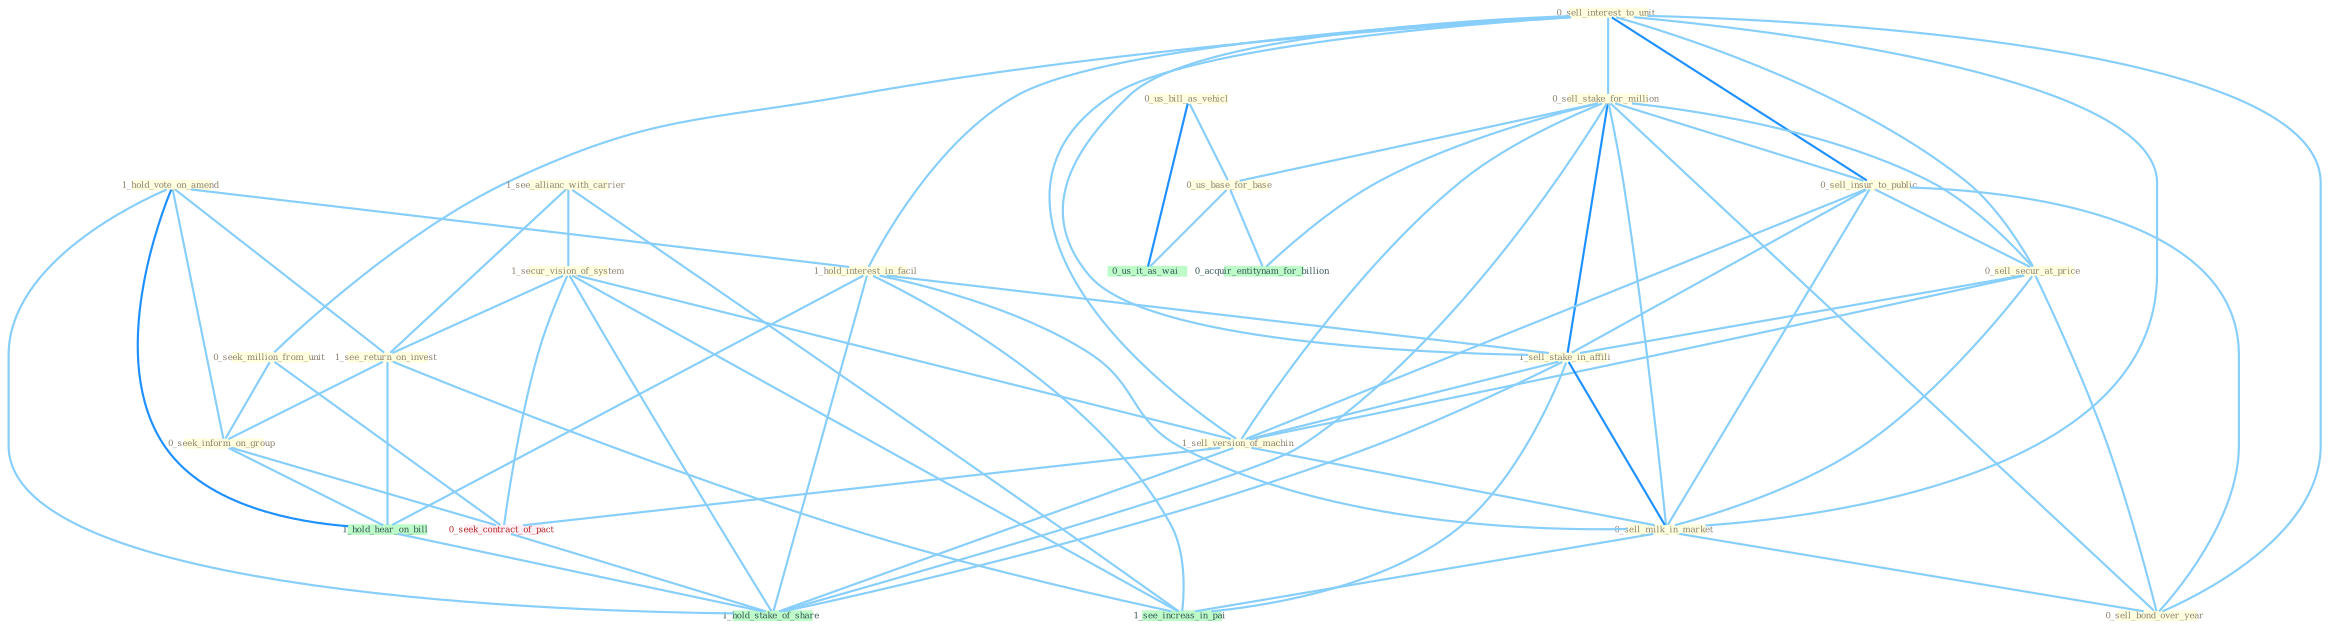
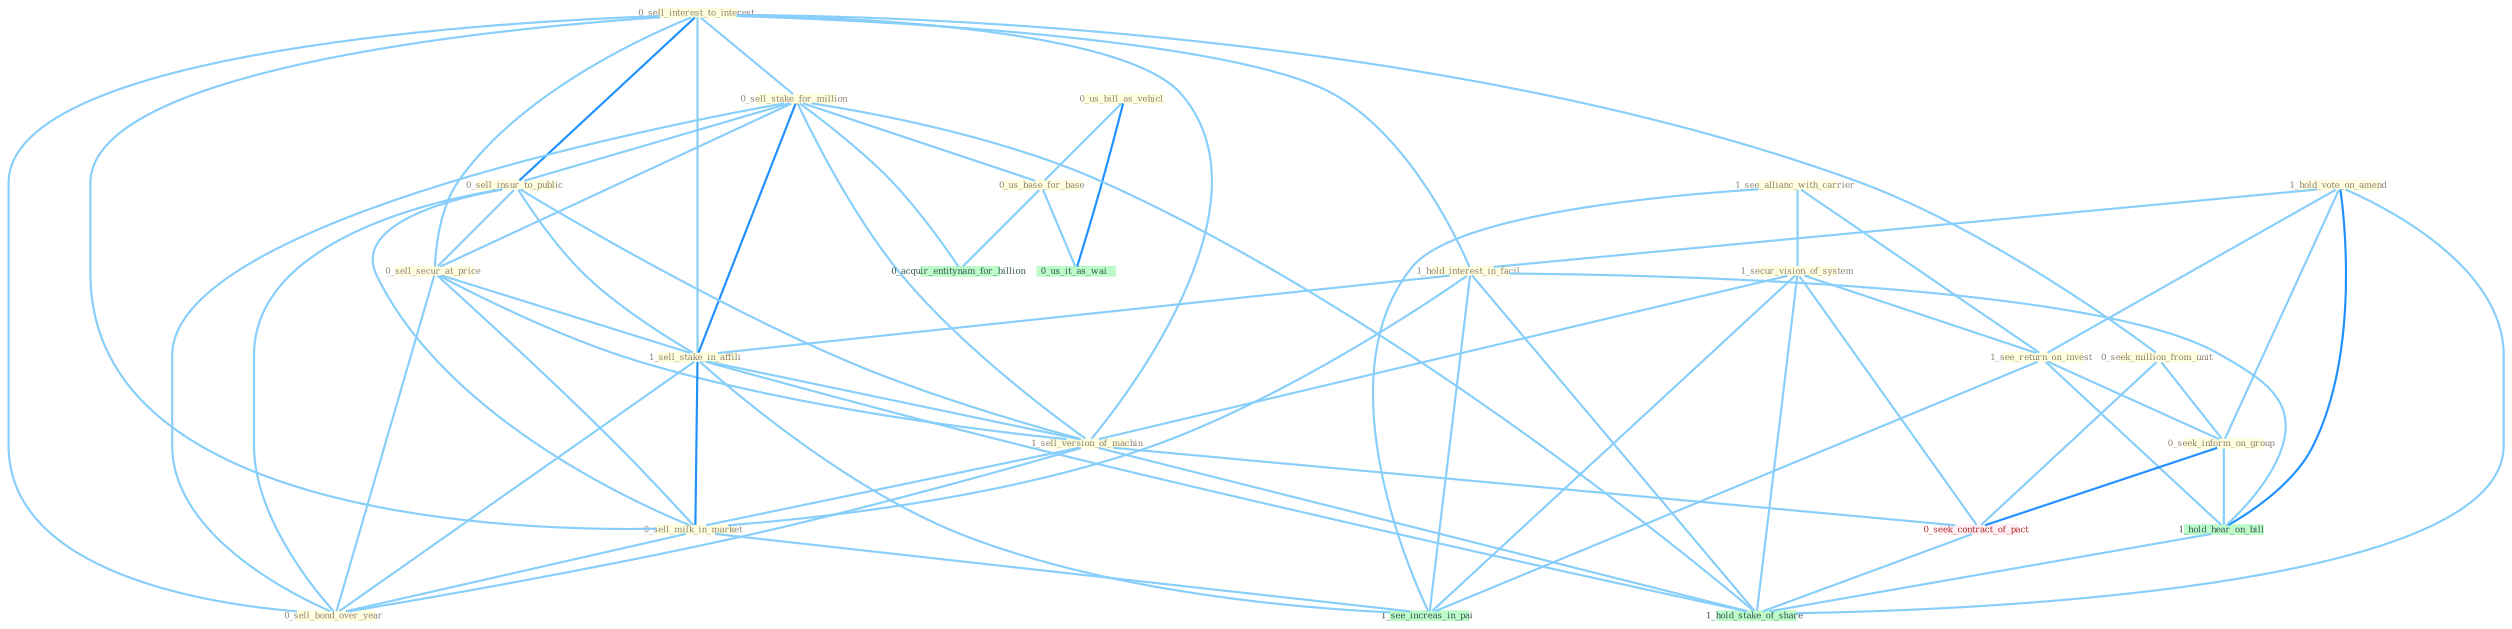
node "0_sell_interest_to_unit": label "0_sell_interest_to_unit" -> "0_sell_interest_to_interest"
edge "0_sell_stake_for_million" -- "0_sell_milk_in_market": removed
edge "1_sell_stake_in_affili" -- "0_sell_bond_over_year": added
edge "0_seek_inform_on_group" -- "0_seek_contract_of_pact": color #87cefa -> #1e90ff
edge "1_sell_version_of_machin" -- "0_sell_bond_over_year": added
